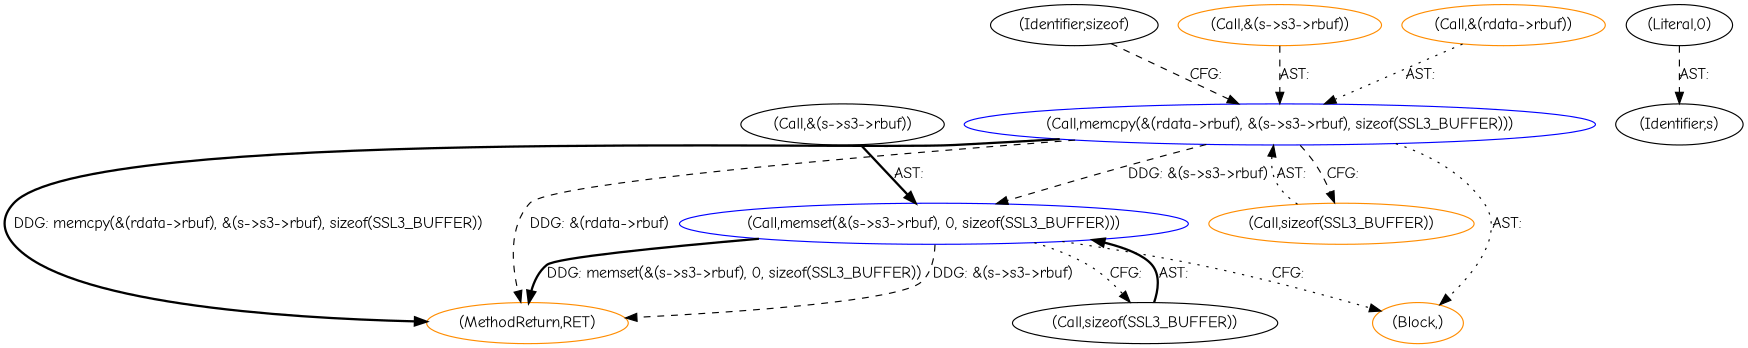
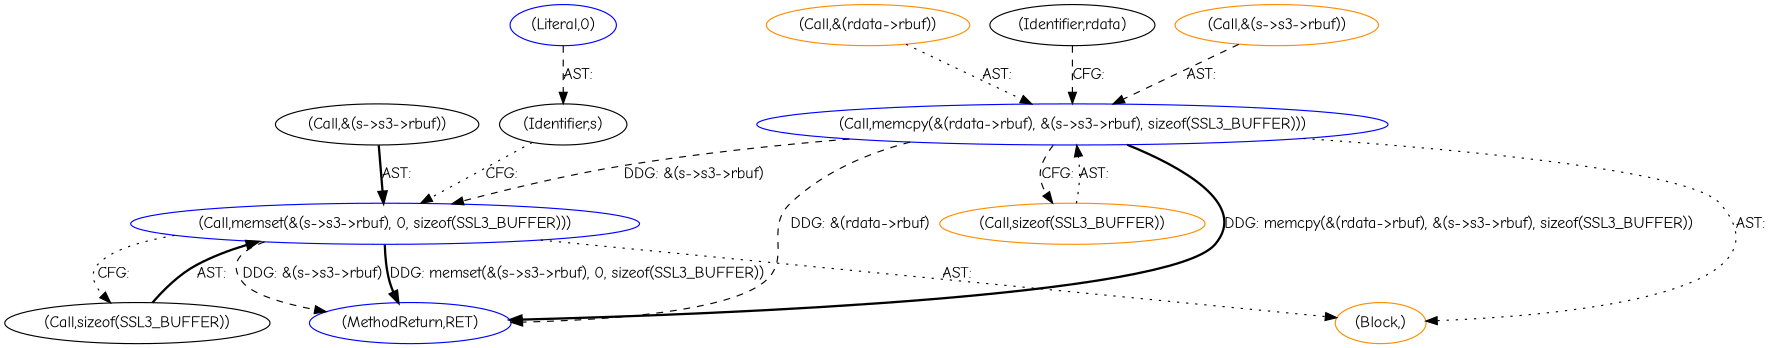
node "(Identifier,sizeof)": label "(Identifier,sizeof)" -> "(Identifier,rdata)"
node "(Literal,0)": color black -> blue
edge "(Identifier,s)" -> "(Call,memset(&(s->s3->rbuf), 0, sizeof(SSL3_BUFFER)))": added, label "CFG:"
edge "(Call,memset(&(s->s3->rbuf), 0, sizeof(SSL3_BUFFER)))" -> "(Block,)": label "CFG: " -> "AST: "
node "(MethodReturn,RET)": color darkorange -> blue
